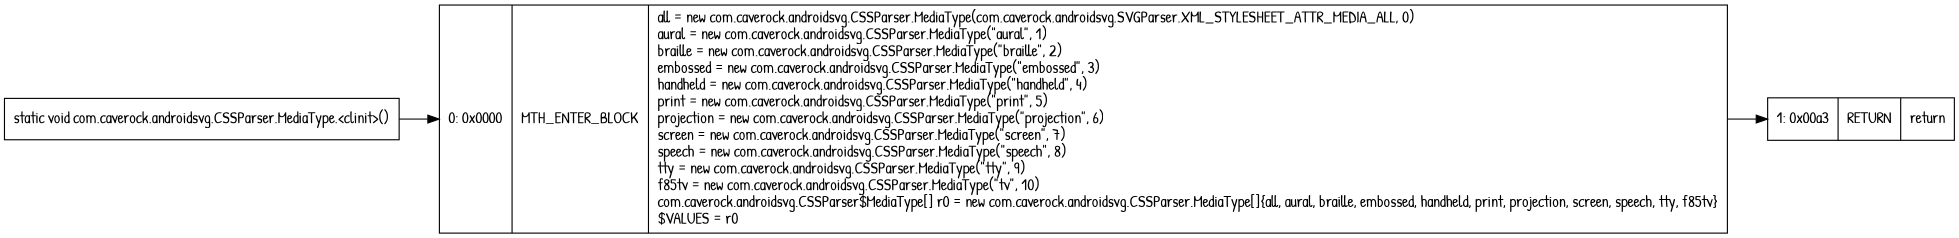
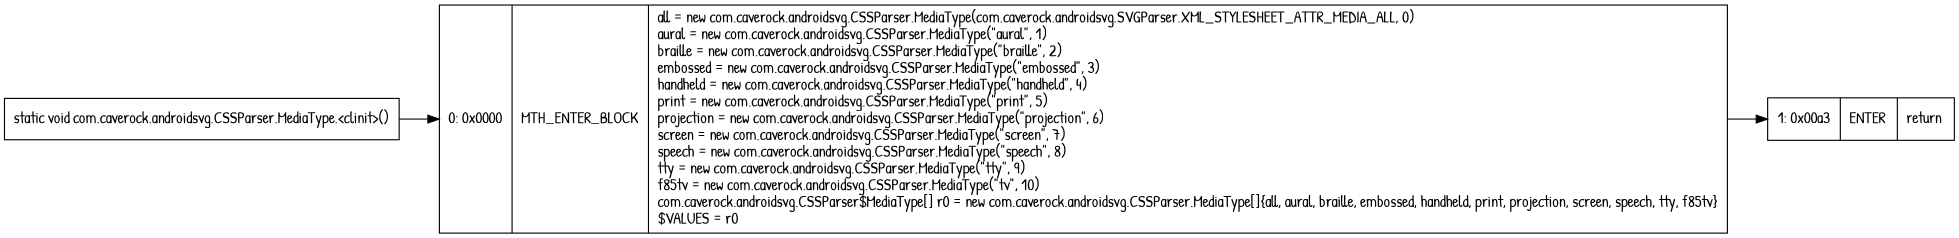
node "1: 0x00a3": text "RETURN" -> "ENTER"
